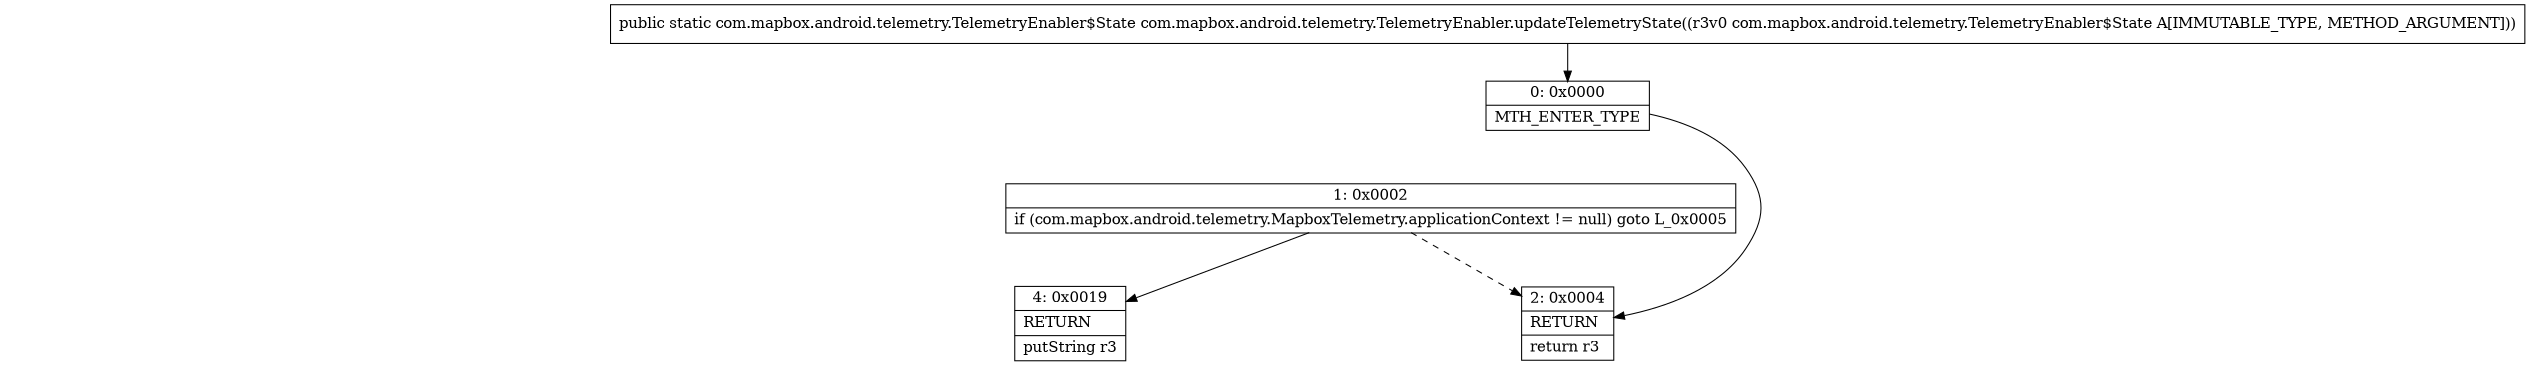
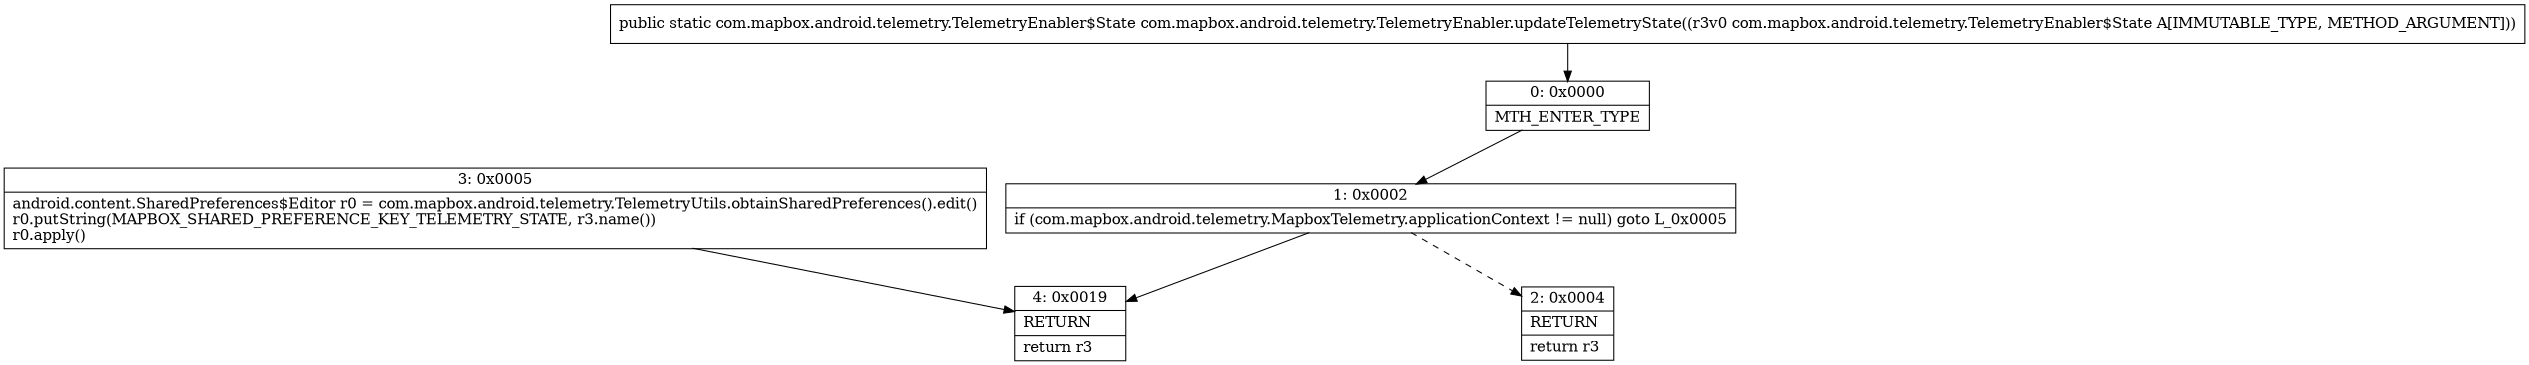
node "3: 0x0005": added
edge "0: 0x0000" -> "2: 0x0004": now "0: 0x0000" -> "1: 0x0002"
node "4: 0x0019": text "putString r3" -> "return r3"
